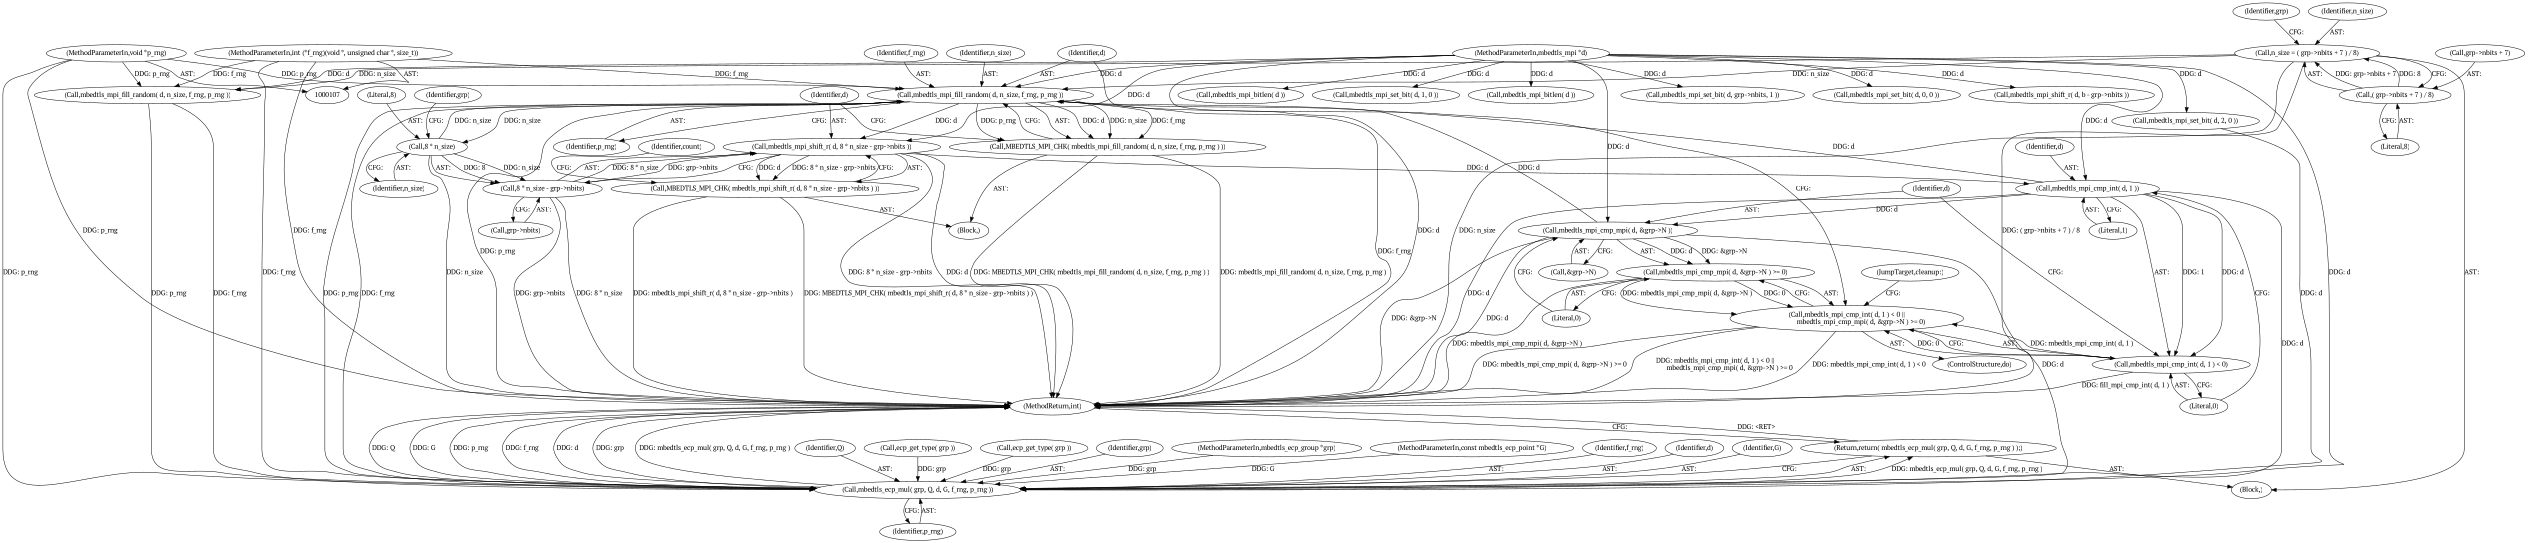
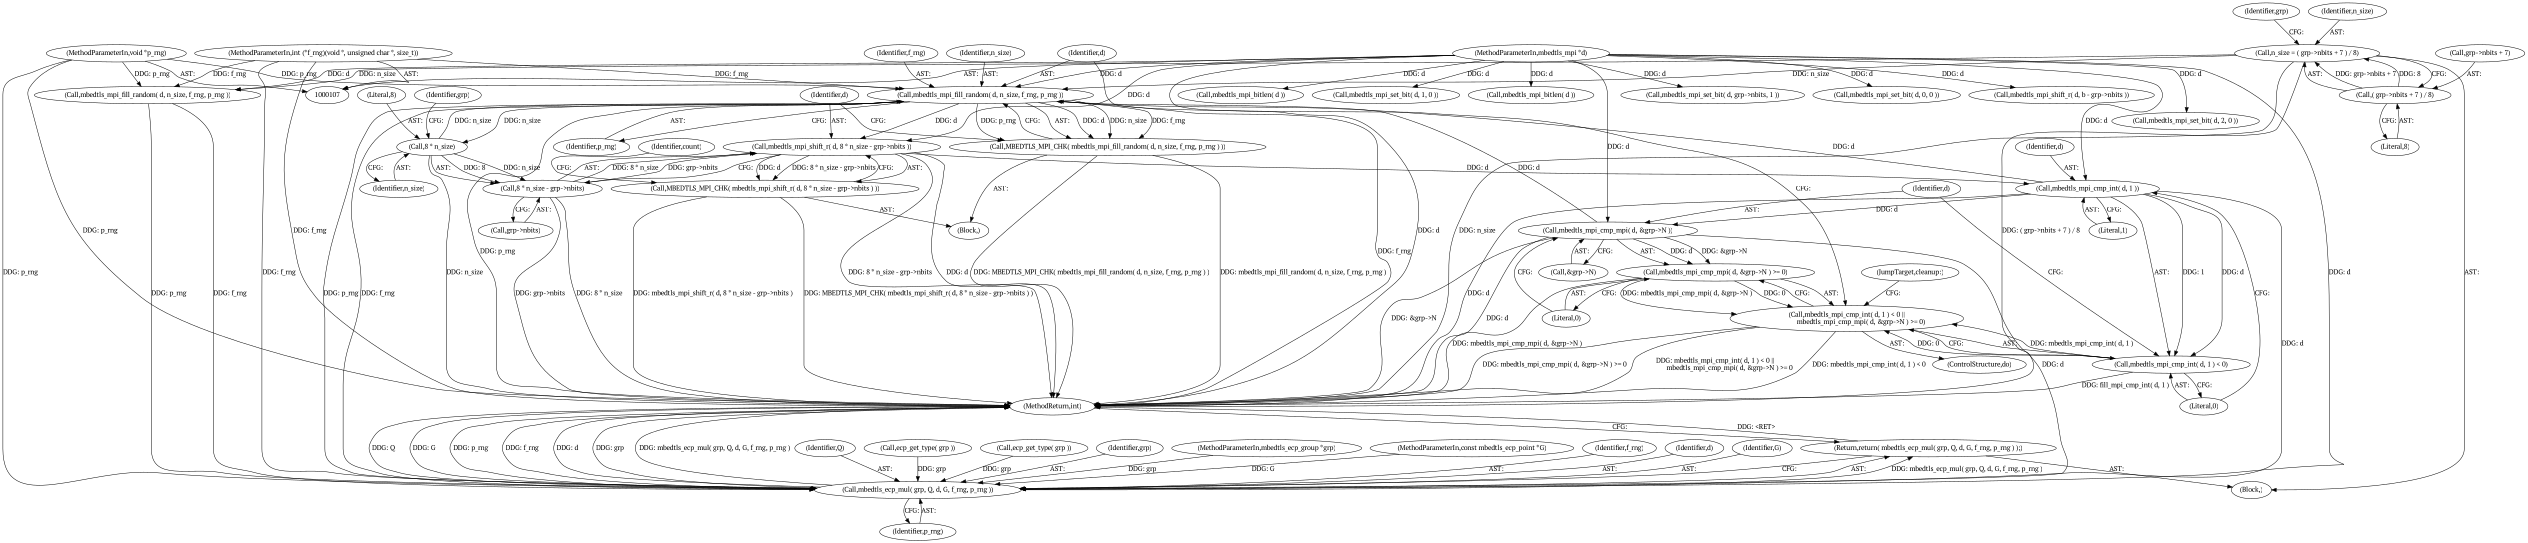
edge "(MethodParameterIn,mbedtls_mpi *d)" -> "1000107": added, label "AST:"
edge "(Call,mbedtls_mpi_set_bit( d, 2, 0 ))" -> "(Call,mbedtls_ecp_mul( grp, Q, d, G, f_rng, p_rng ))": removed, label "DDG: d"
